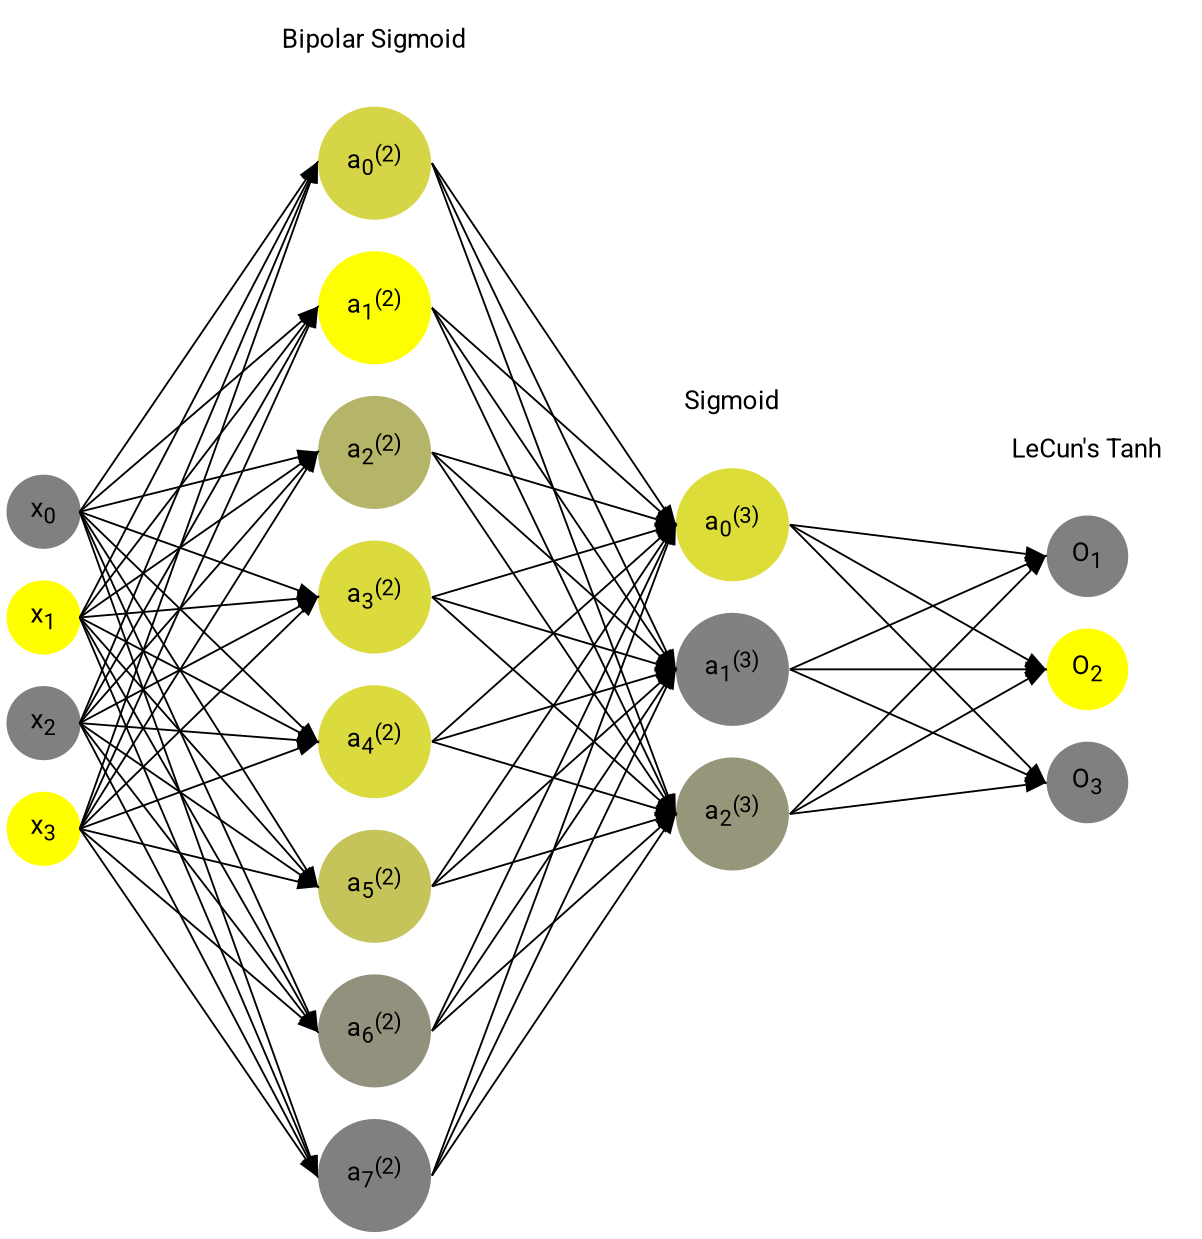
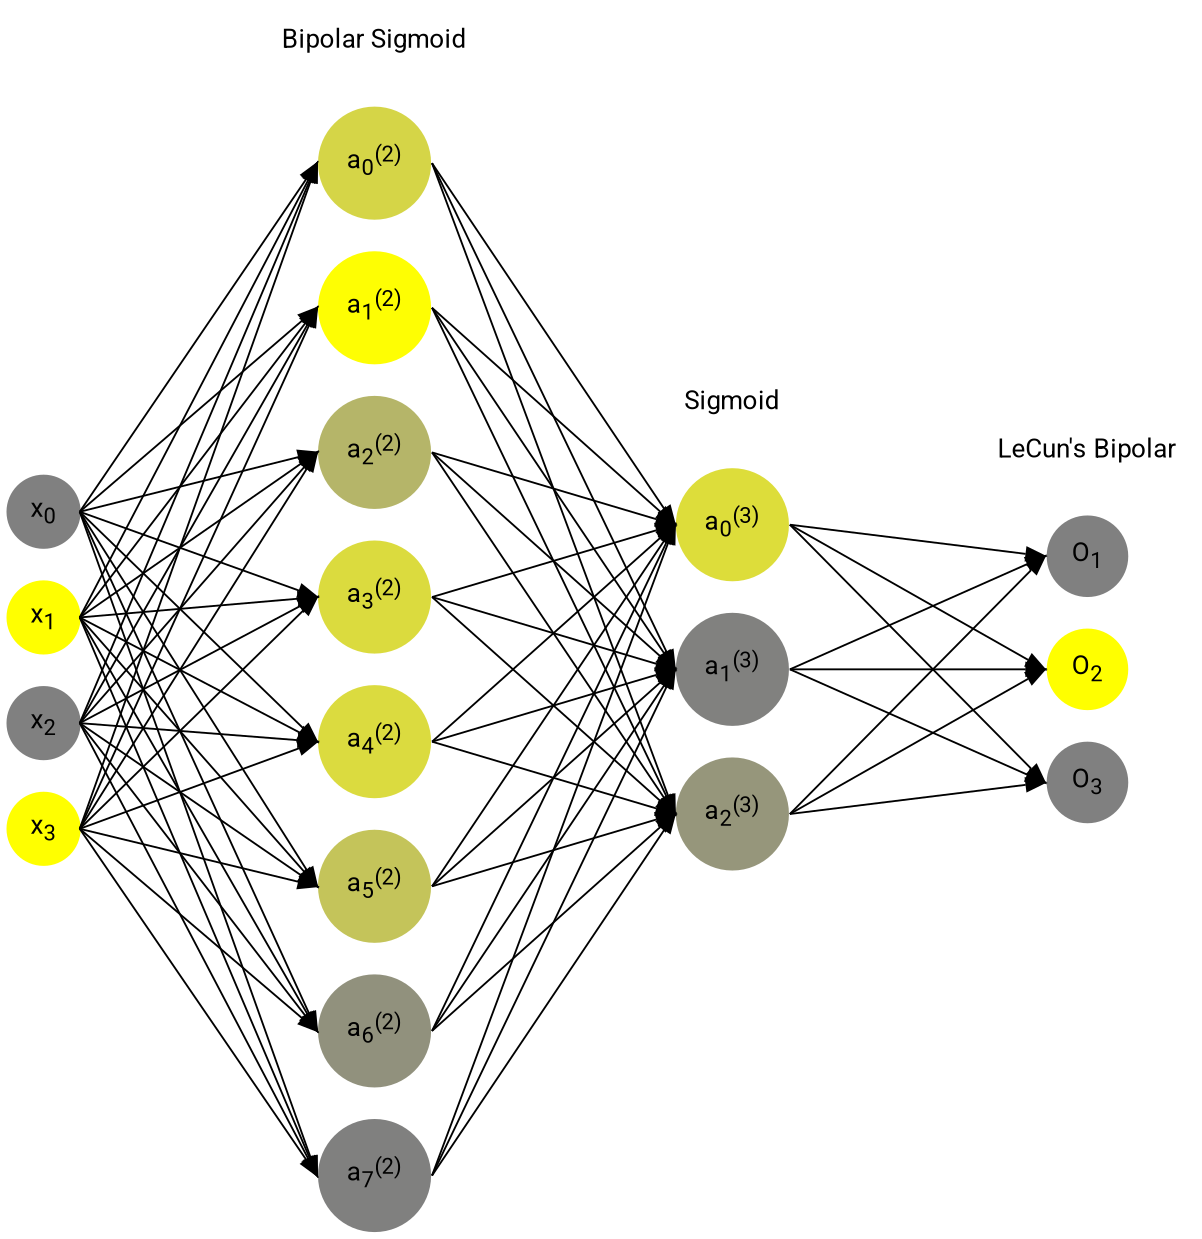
node "LeCun's Tanh": label "LeCun's Tanh" -> "LeCun's Bipolar"
